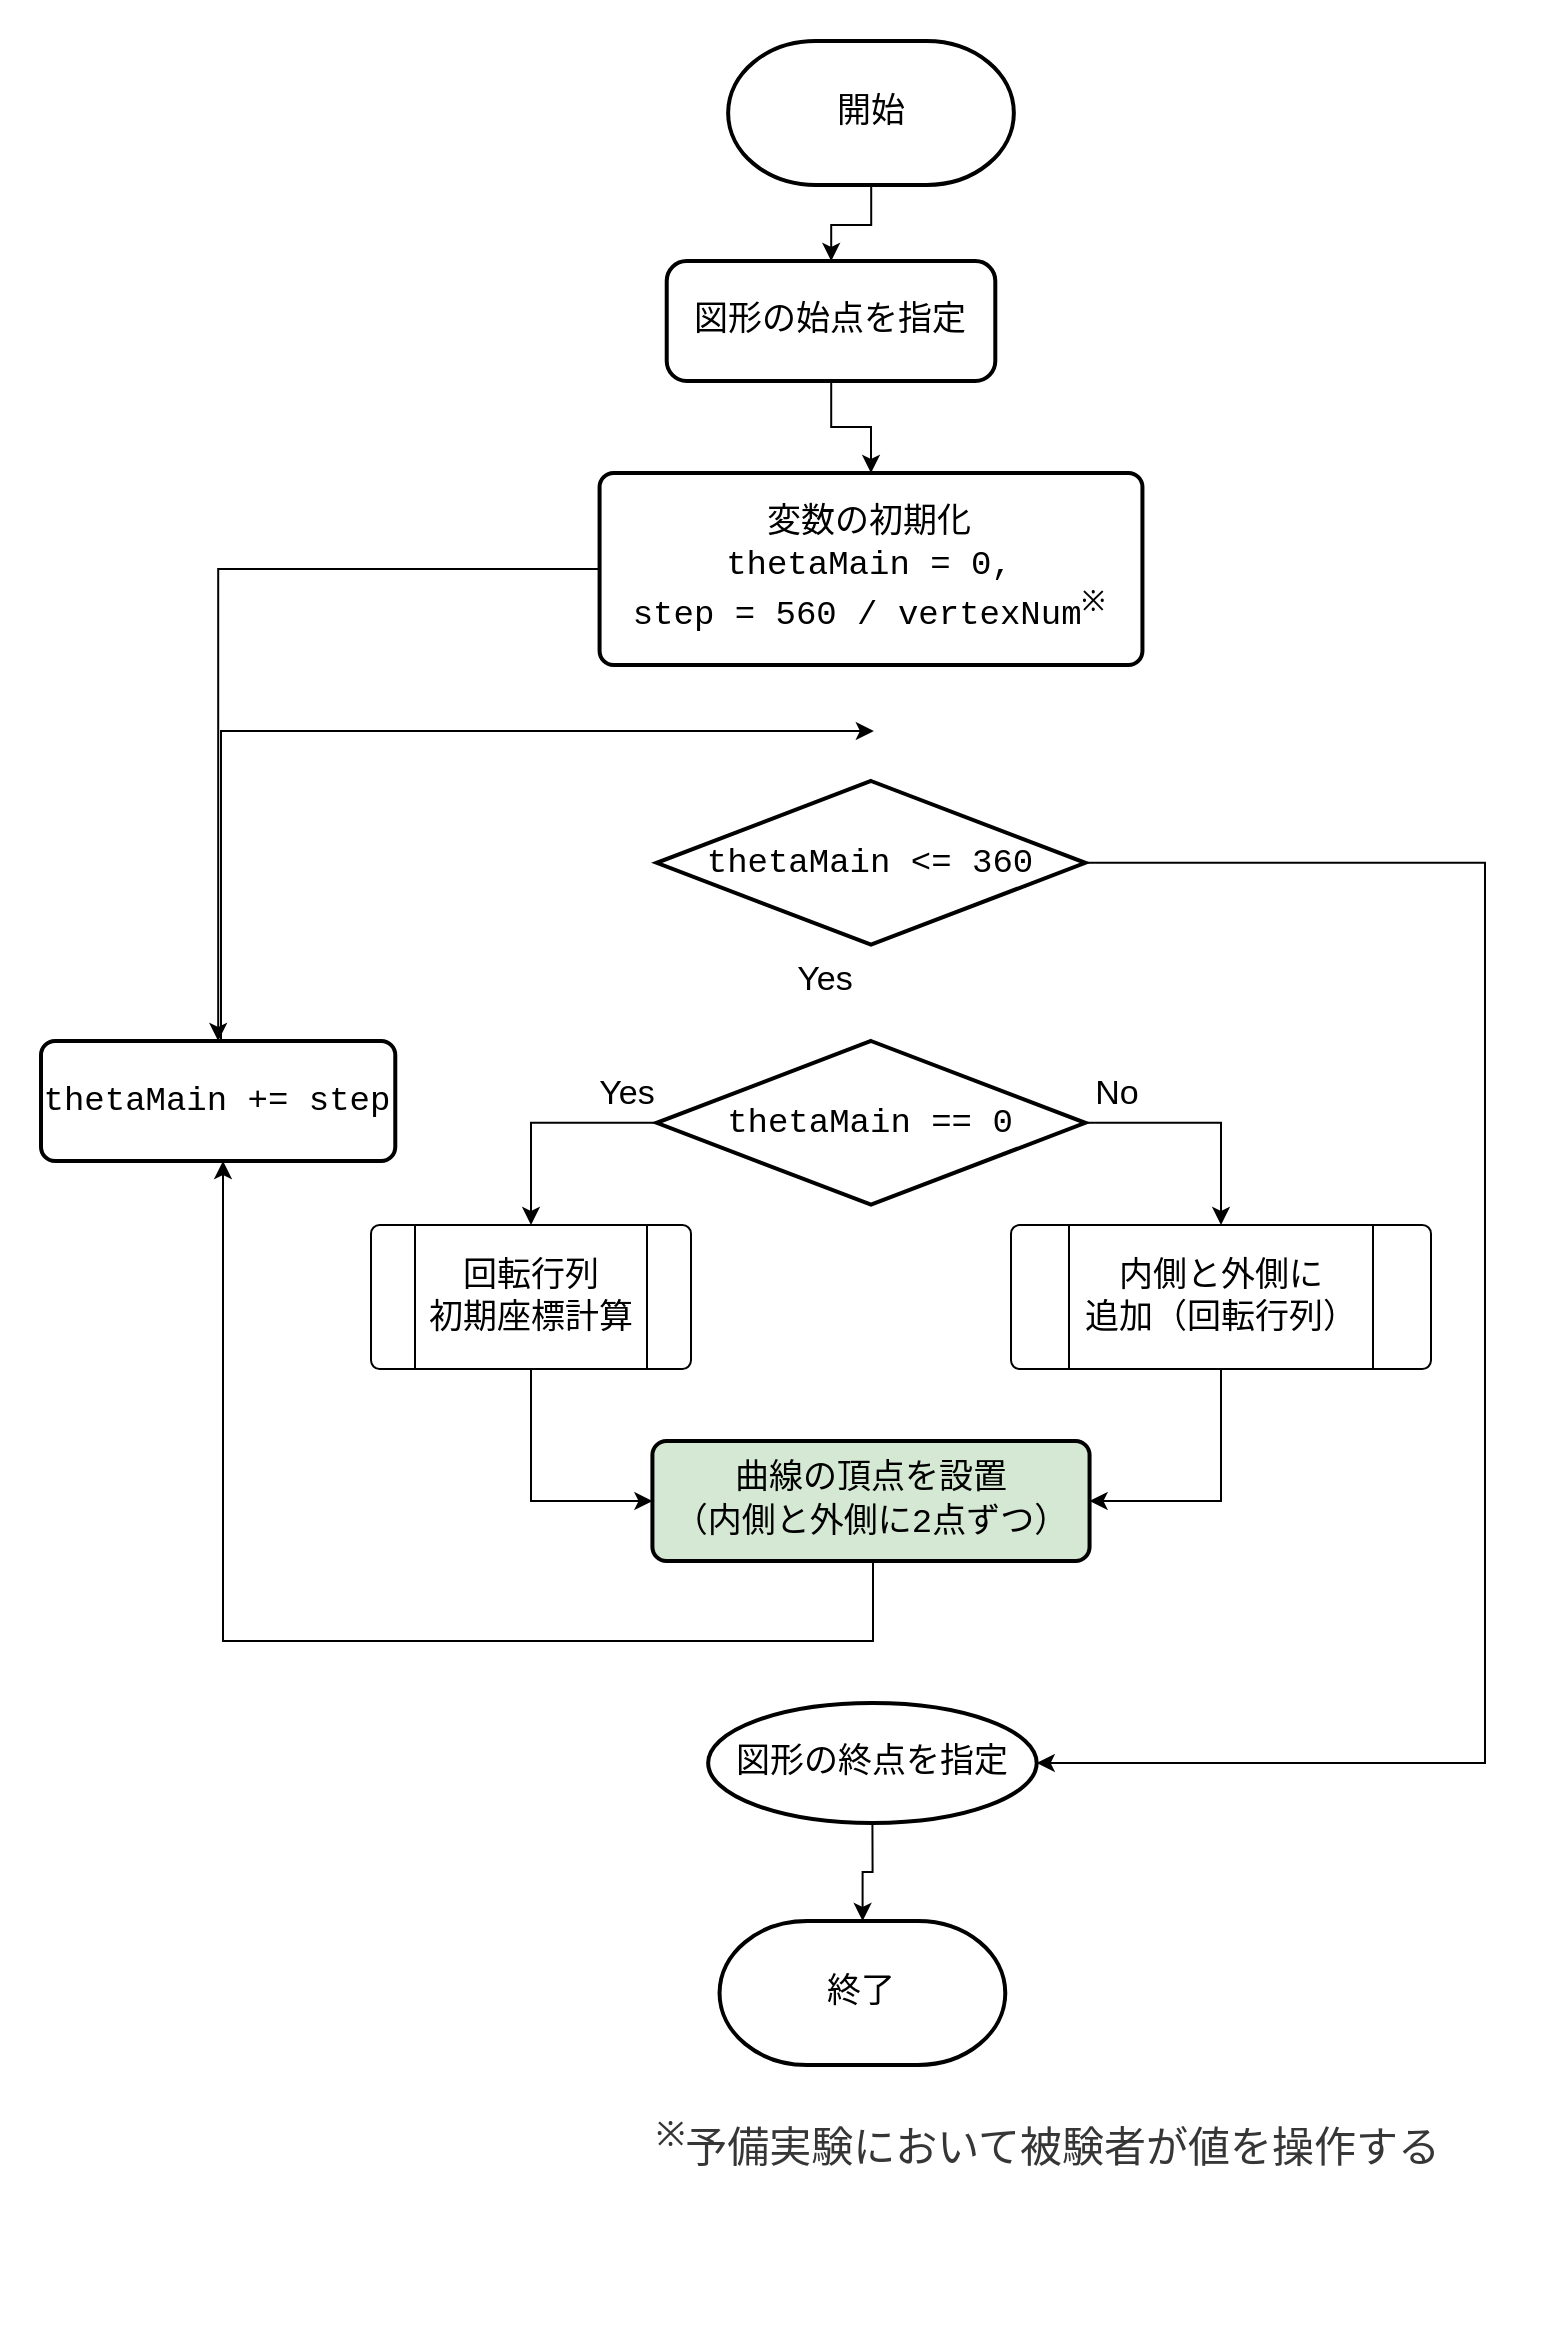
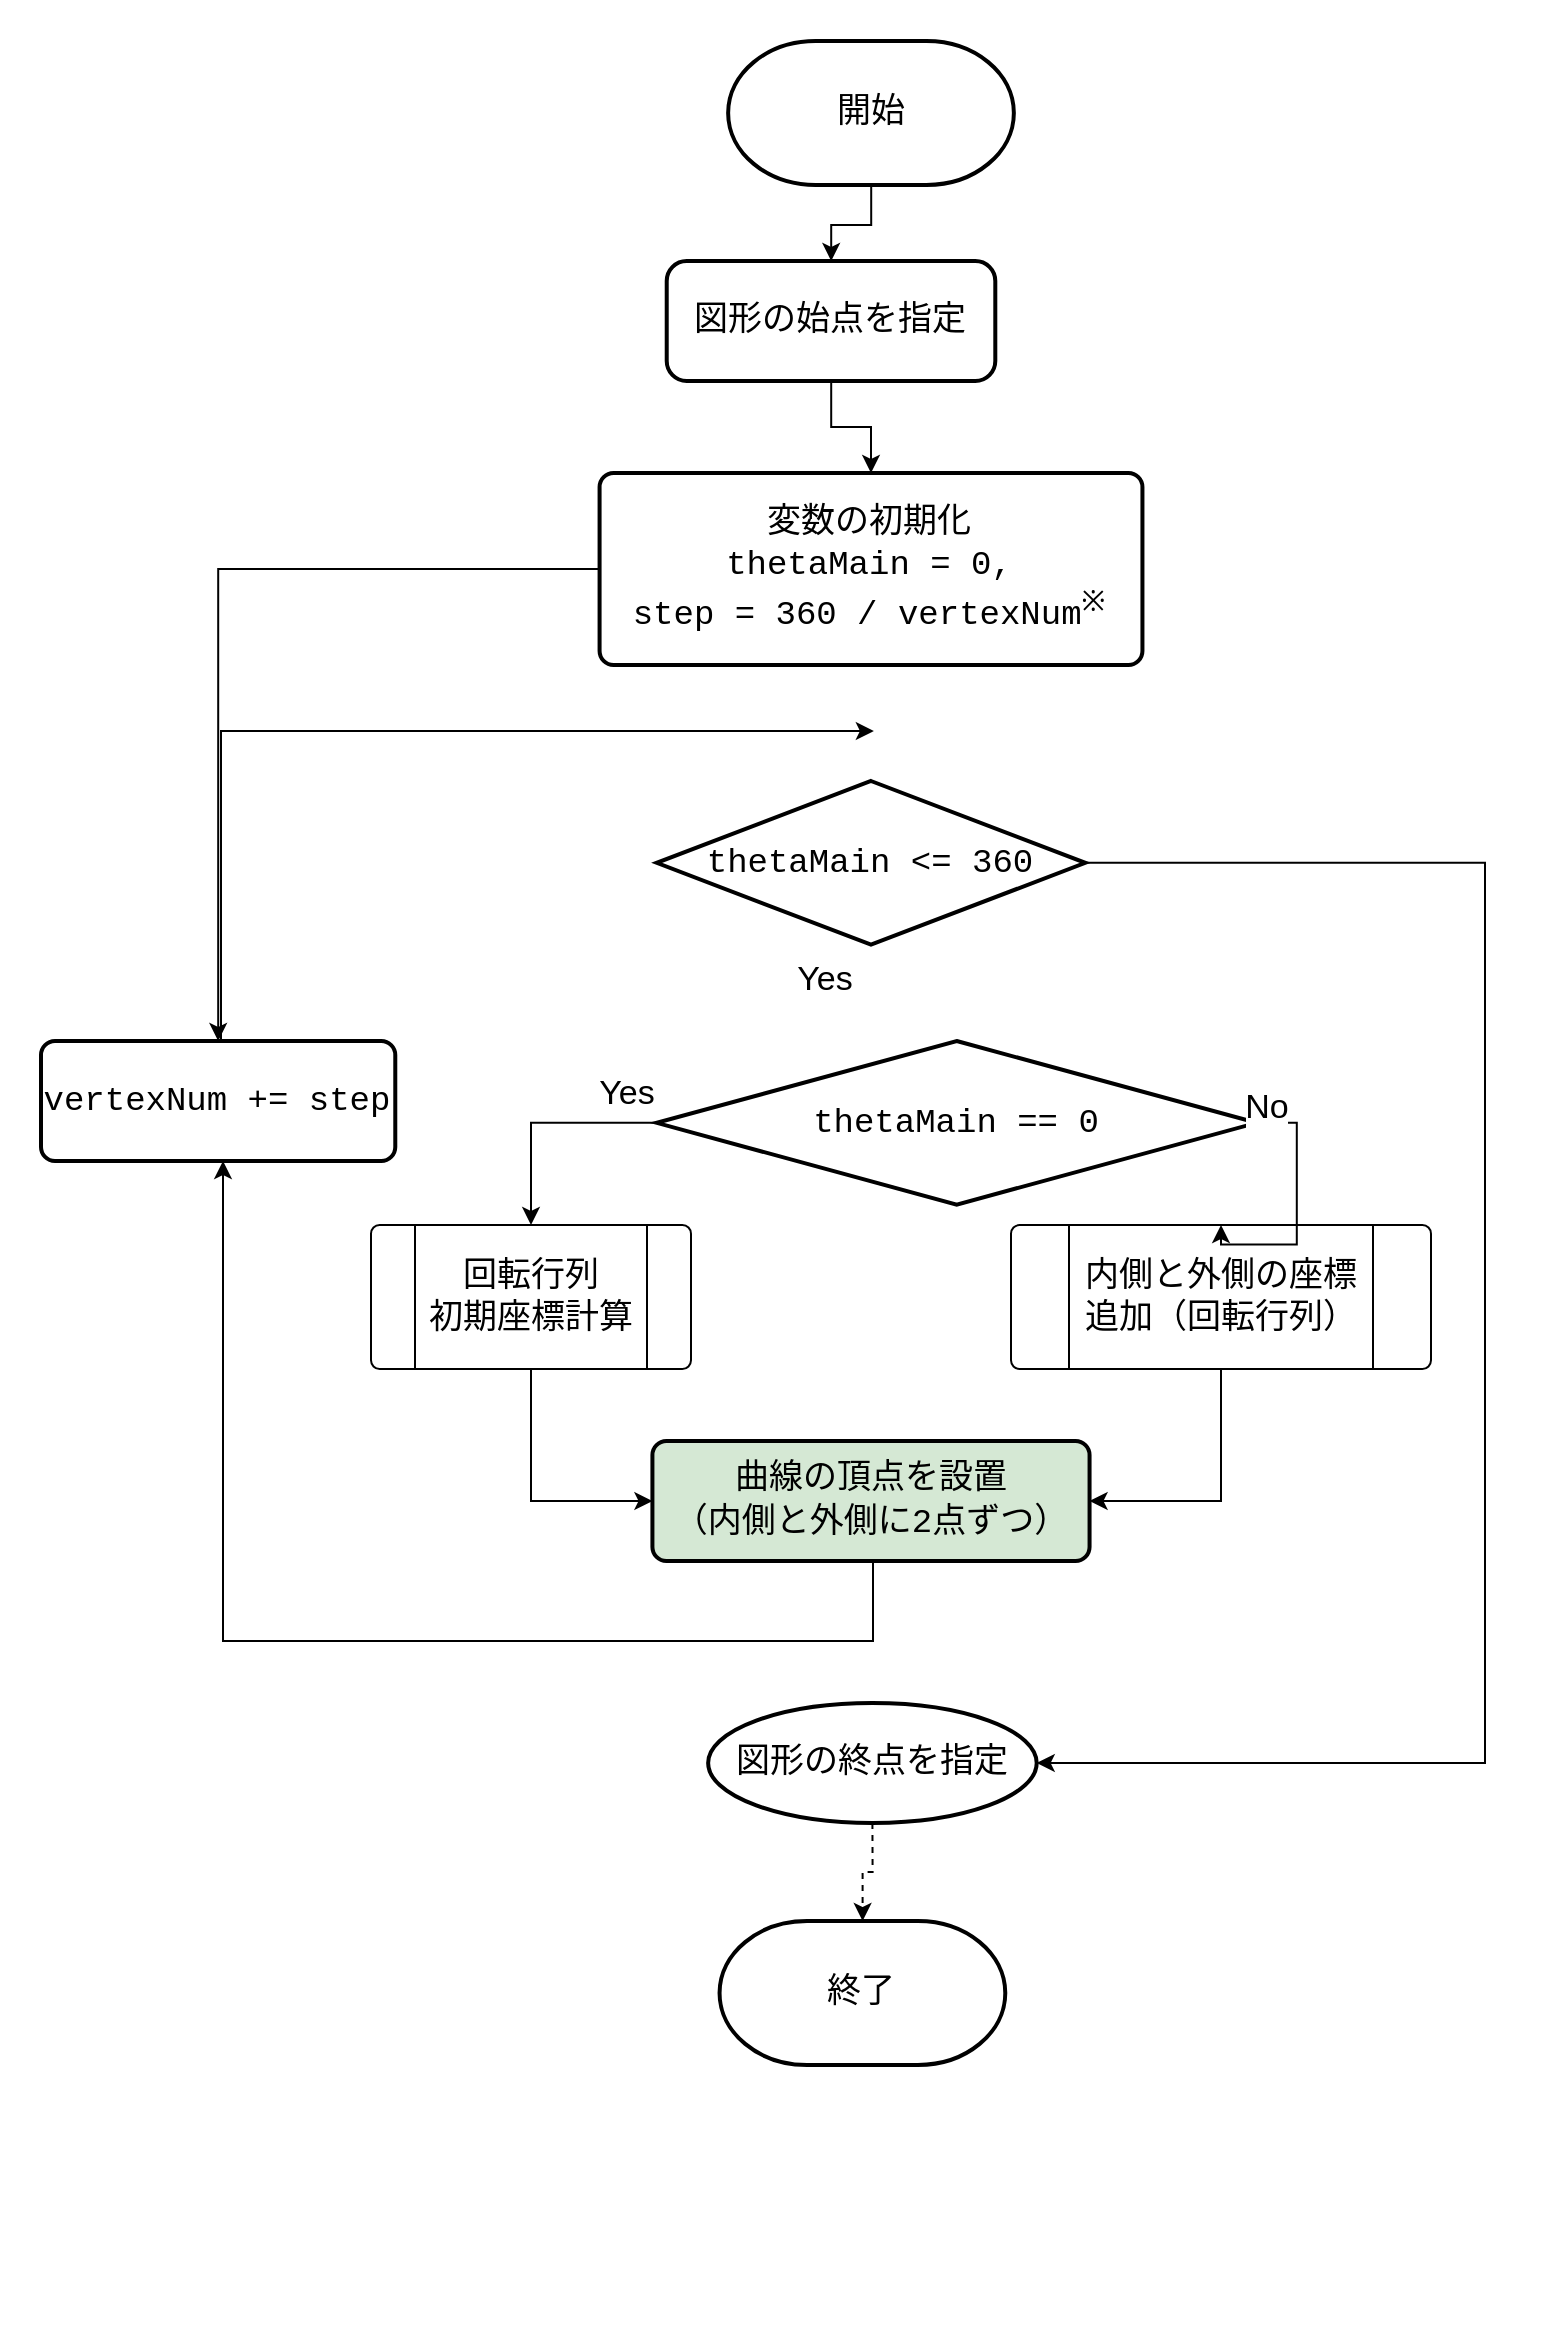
node "変数の初期化thetaMain = 0,step = 560 / vertexNum※": label "変数の初期化thetaMain = 0,step = 560 / vertexNum※" -> "変数の初期化thetaMain = 0,step = 360 / vertexNum※"
node "thetaMain += step": label "thetaMain += step" -> "vertexNum += step"
node "thetaMain == 0": size 429x164 -> 600x164
node "内側と外側に 追加（回転行列）": label "内側と外側に 追加（回転行列）" -> "内側と外側の座標 追加（回転行列）"
edge "図形の終点を指定" -> "終了": style solid -> dashed
node "※予備実験において被験者が値を操作する": removed
